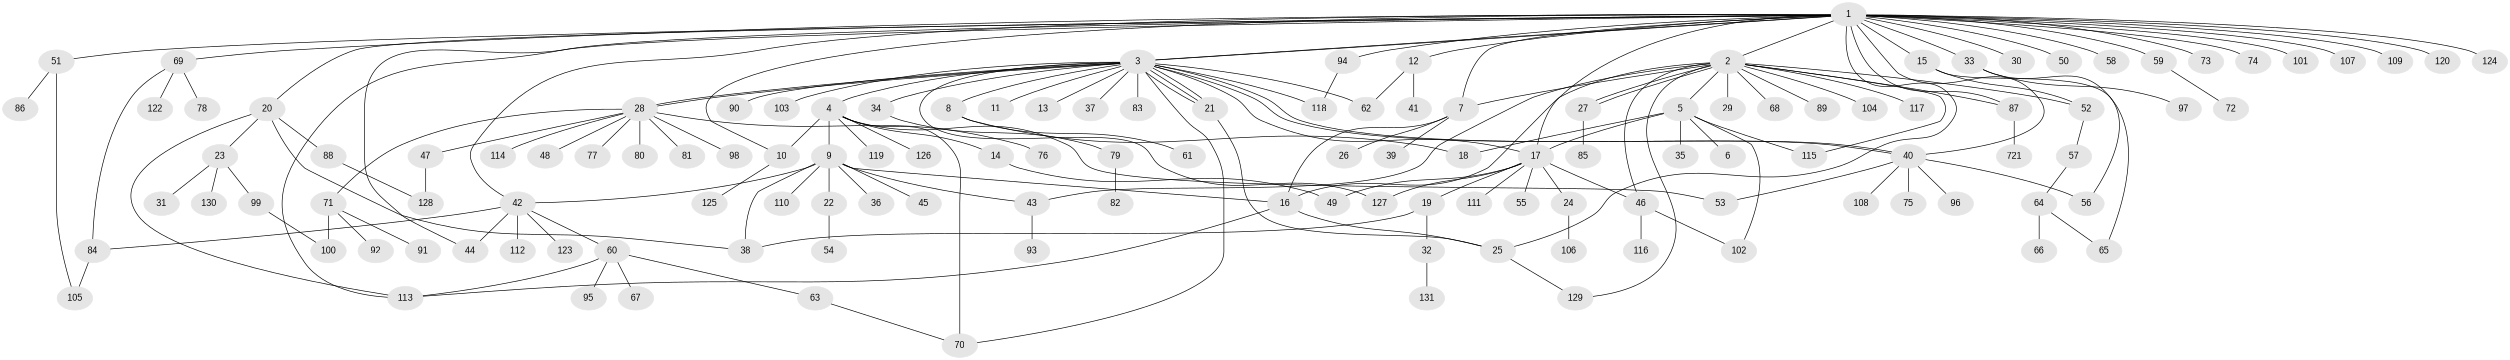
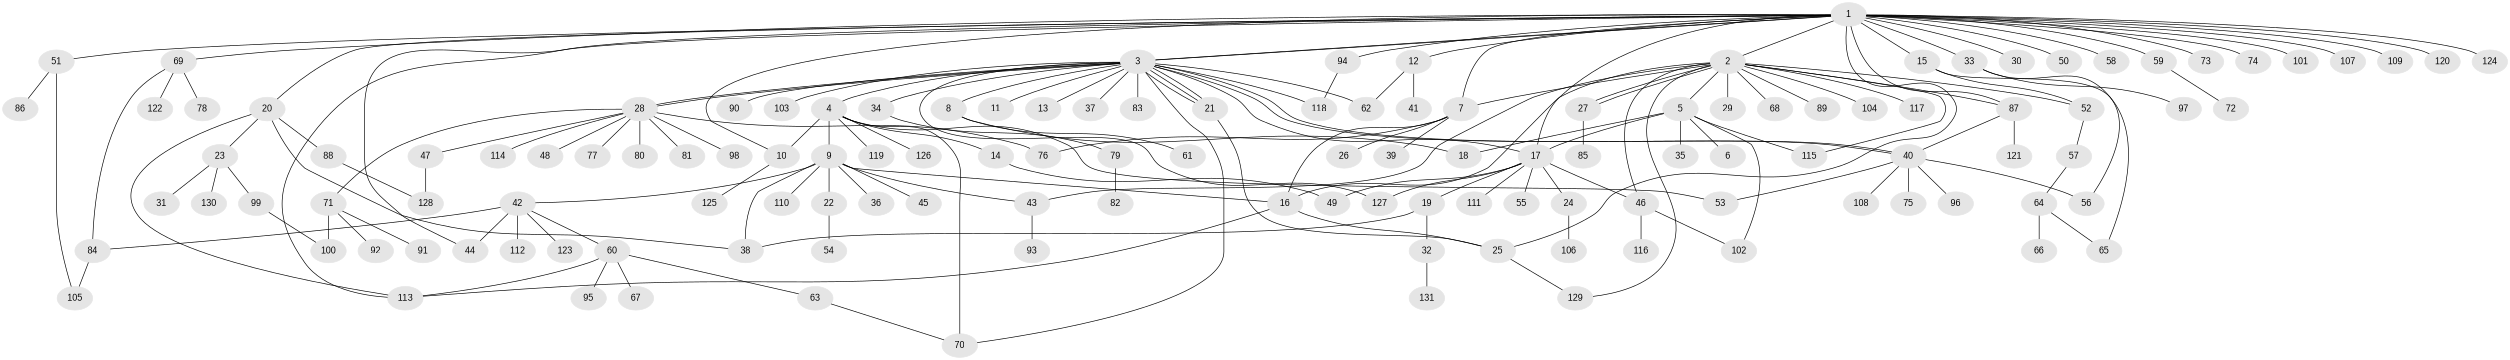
edge "1" -- "42": removed
edge "1" -- "40": now "87" -- "40"
edge "7" -- "76": added
node "721": label "721" -> "121"
